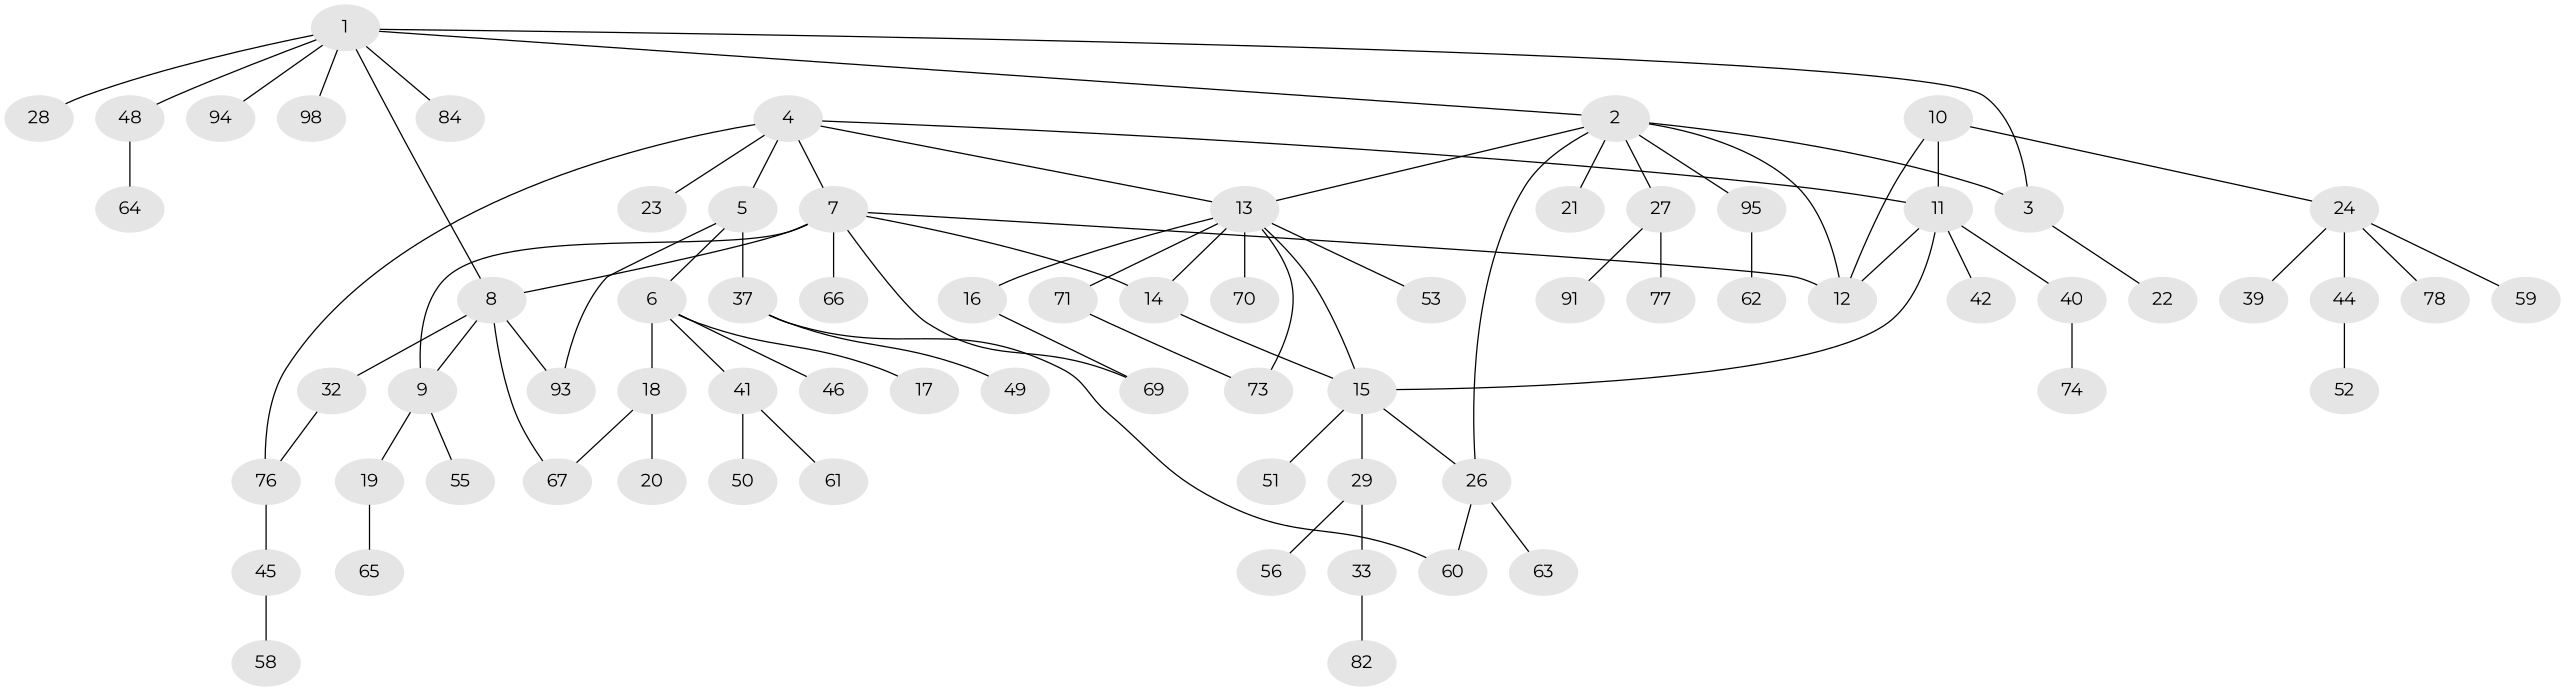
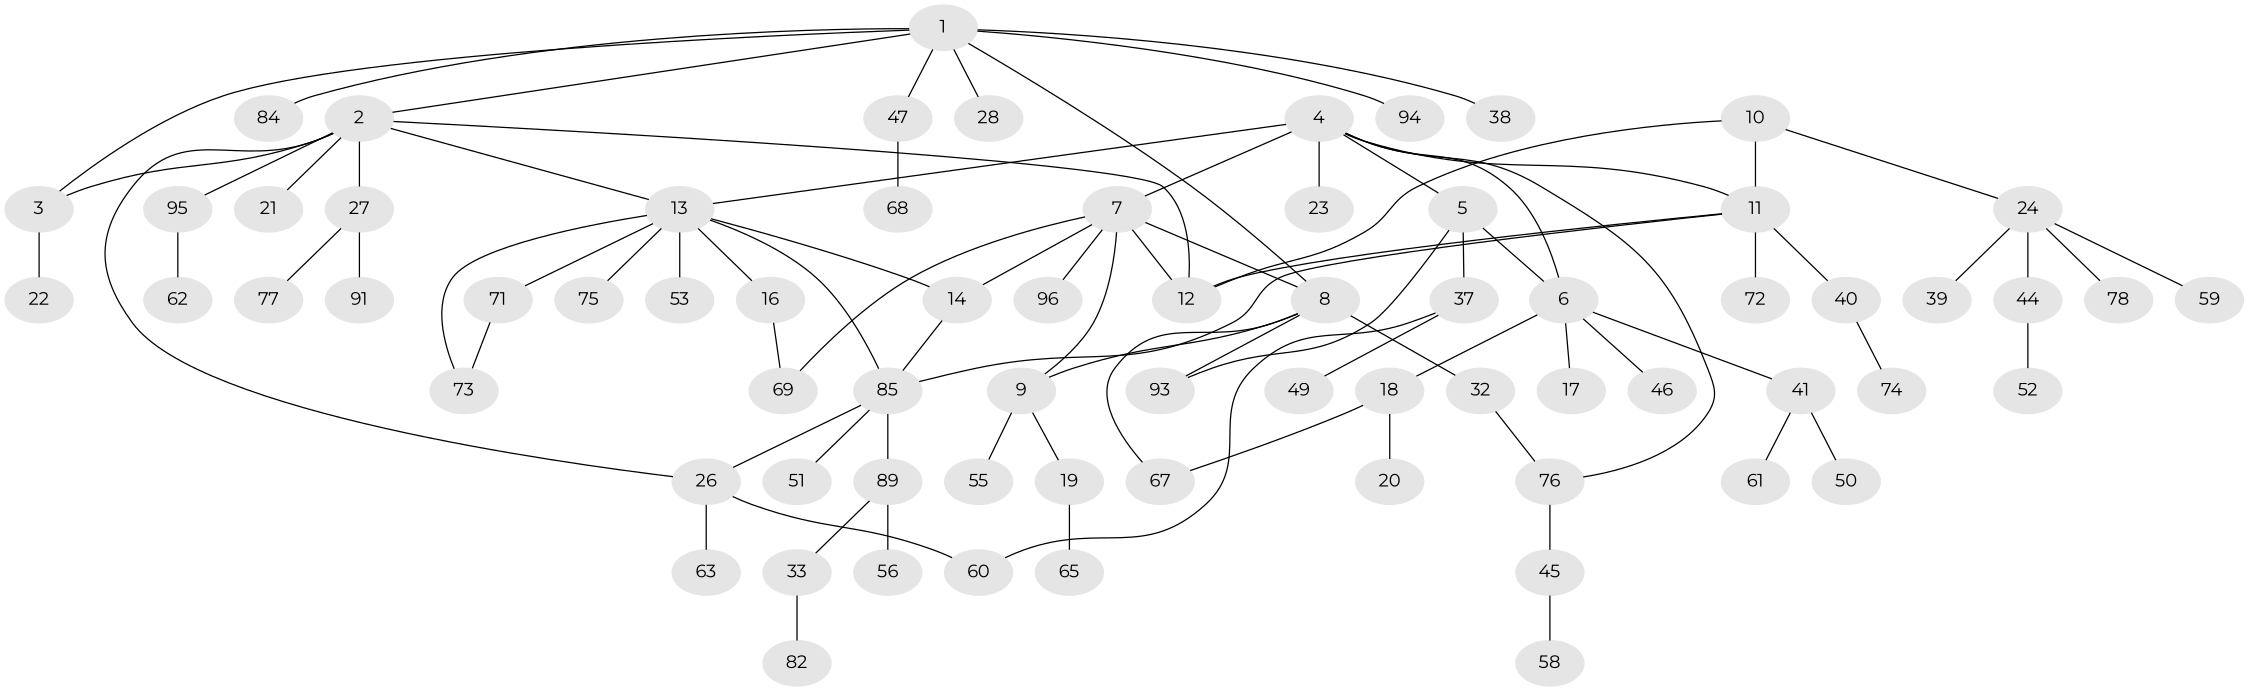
node "48": label "48" -> "47"
node "98": label "98" -> "38"
edge "4" -- "6": added
node "64": label "64" -> "68"
node "66": label "66" -> "96"
node "70": label "70" -> "75"
node "42": label "42" -> "72"
node "15": label "15" -> "85"
node "29": label "29" -> "89"
